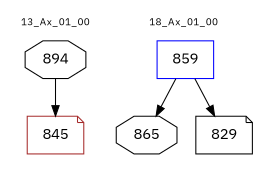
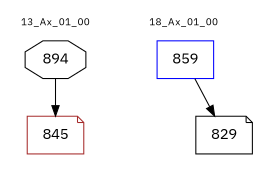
node "865": removed
